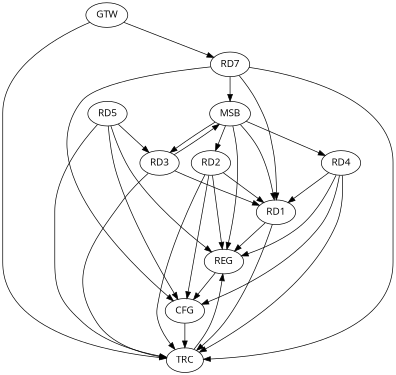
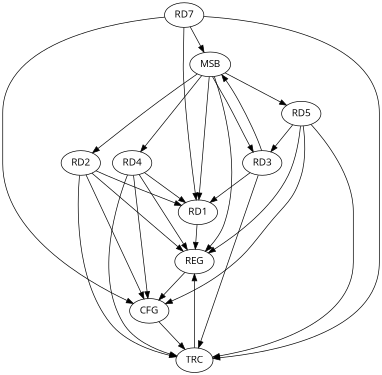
node "GTW": removed
edge "MSB" -> "RD5": added
edge "RD1" -> "TRC": removed
